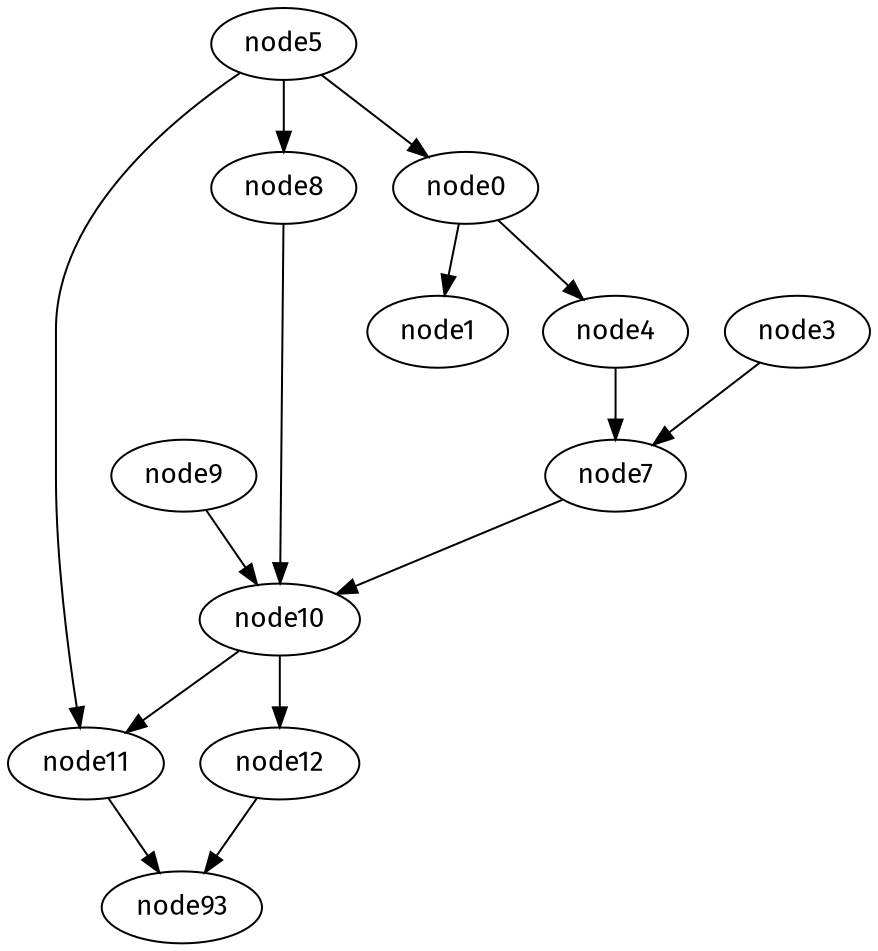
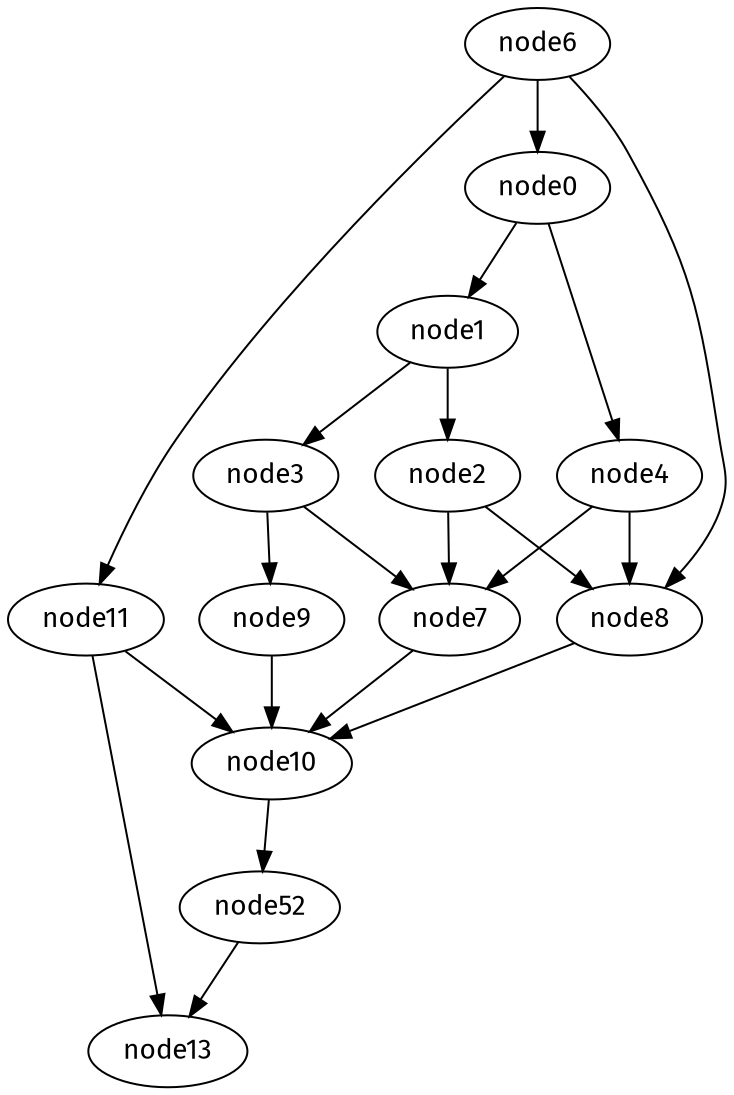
node "node5": label "node5" -> "node6"
edge "node1" -> "node3": added
node "node2": added
edge "node3" -> "node9": added
edge "node4" -> "node8": added
edge "node10" -> "node11": reversed
node "node12": label "node12" -> "node52"
node "node93": label "node93" -> "node13"
